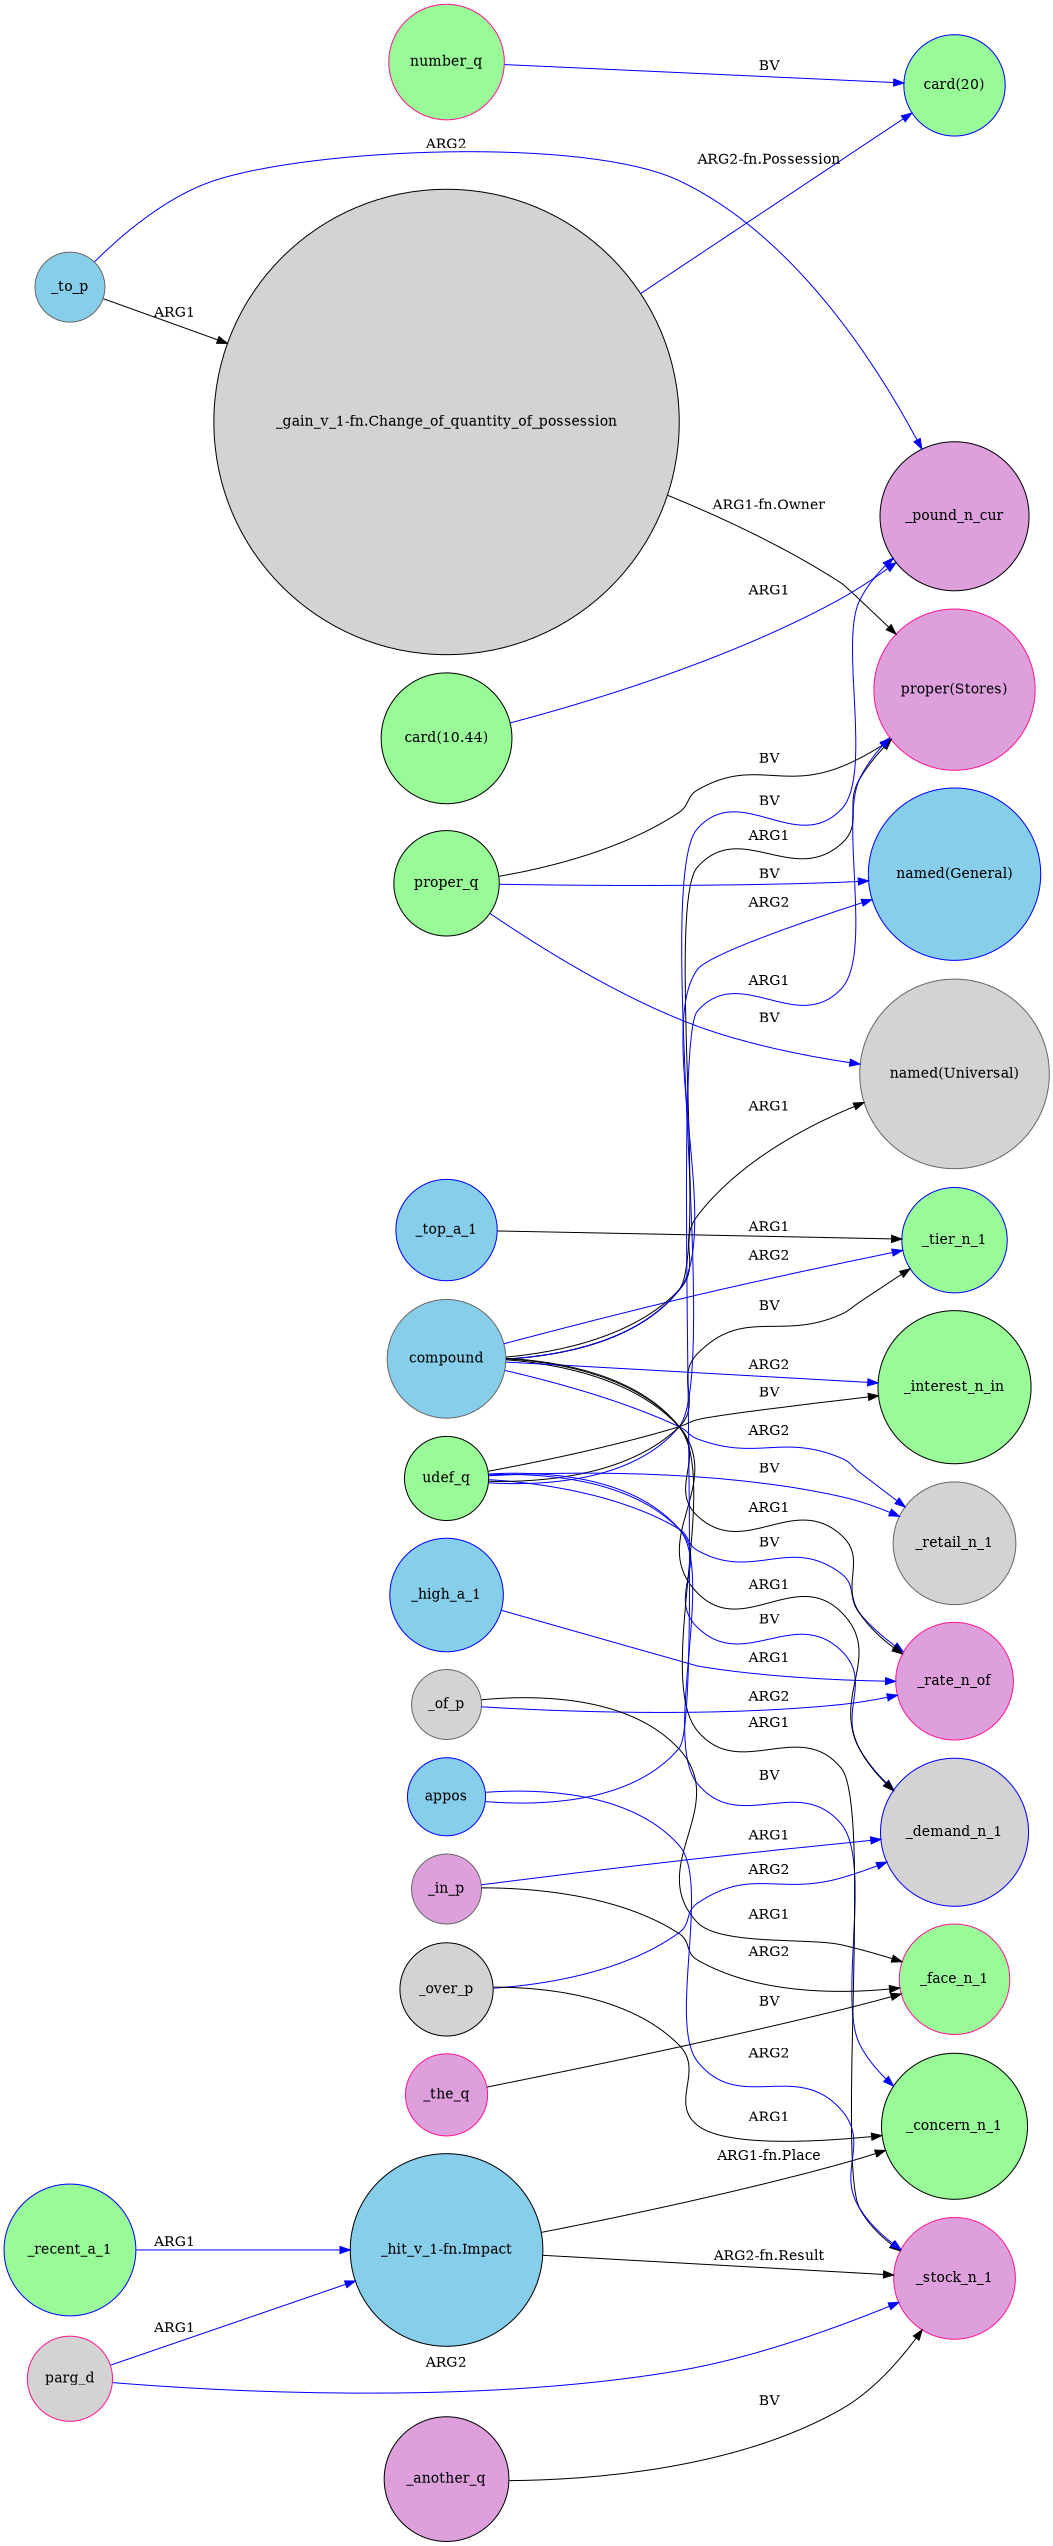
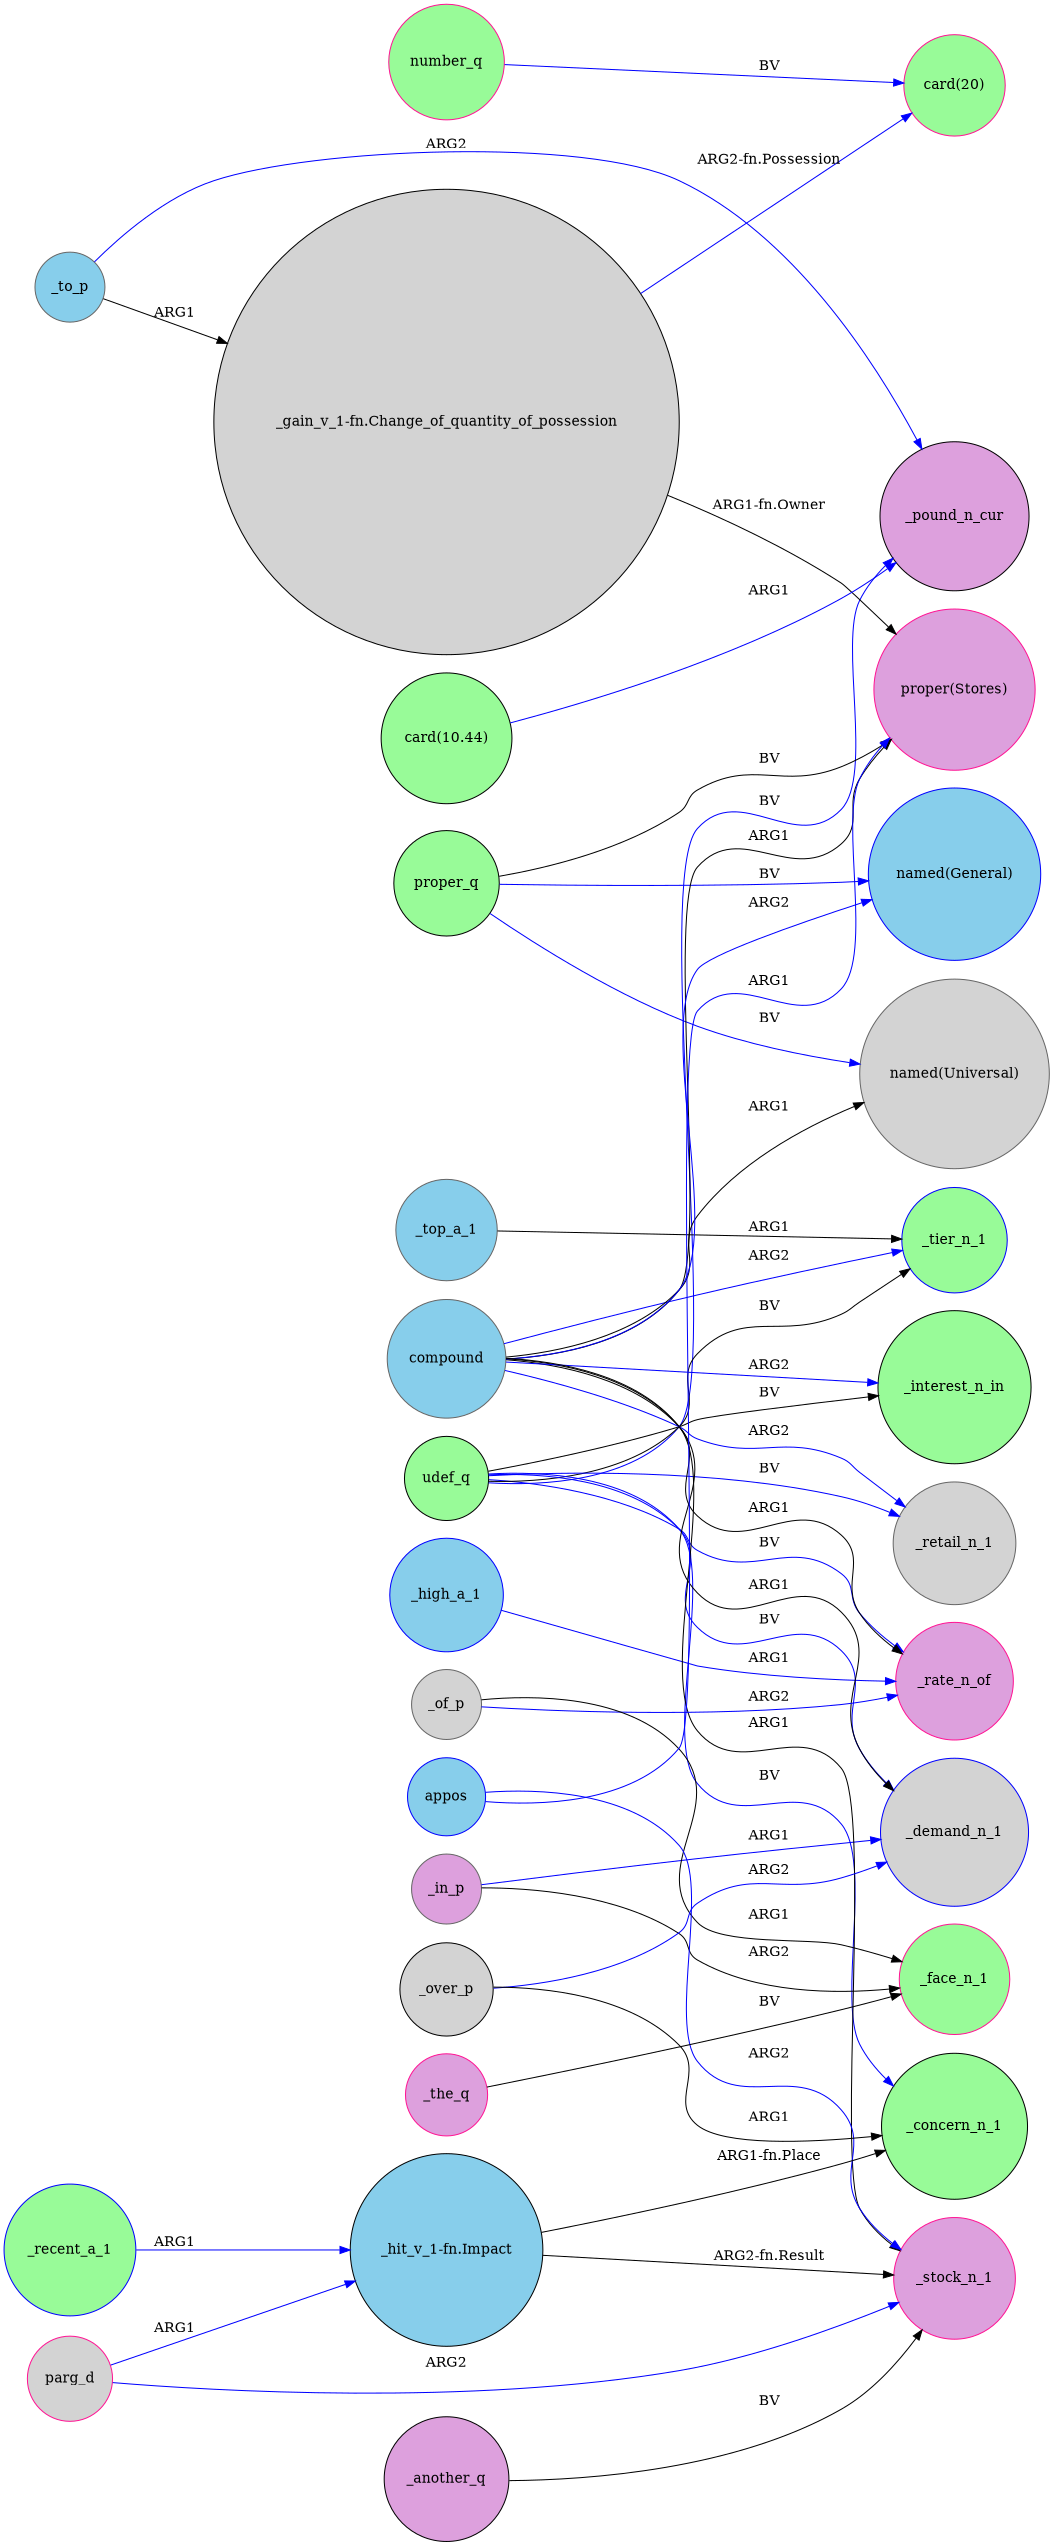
node "card(20)": color blue -> deeppink
node "_top_a_1": color blue -> gray40
